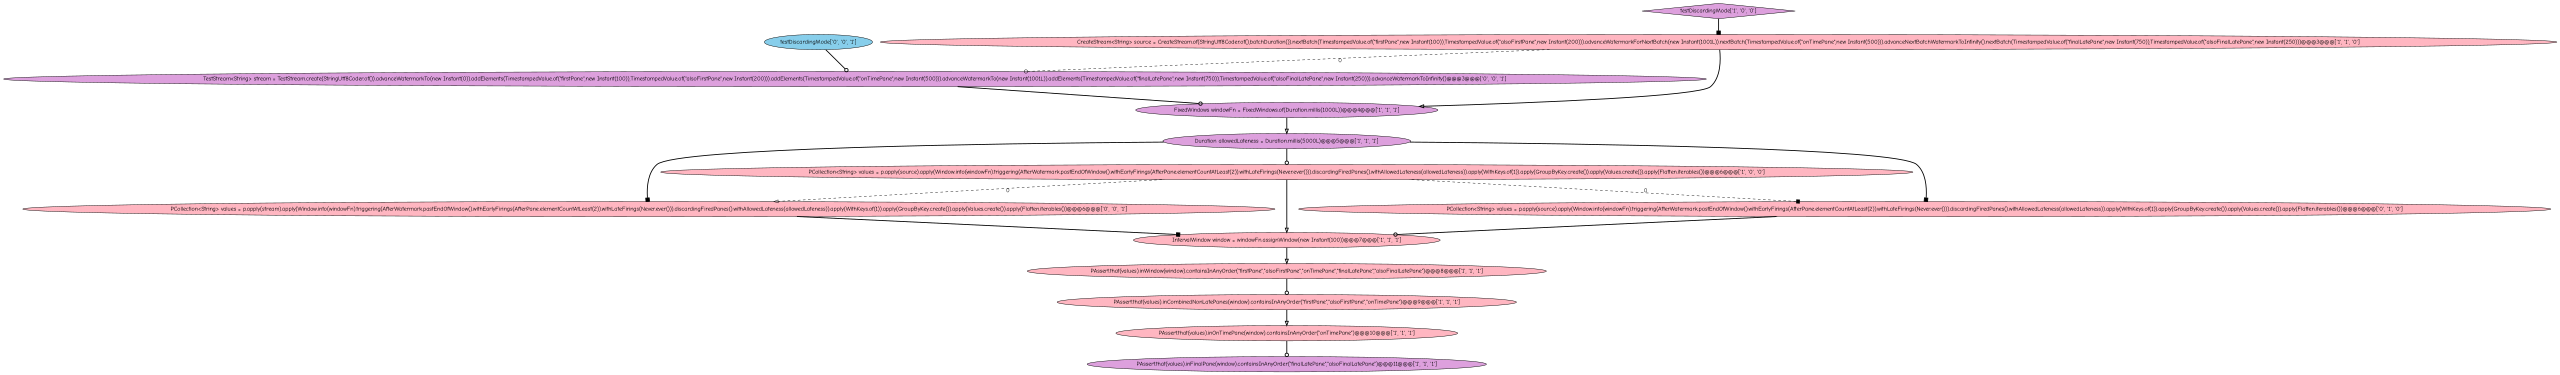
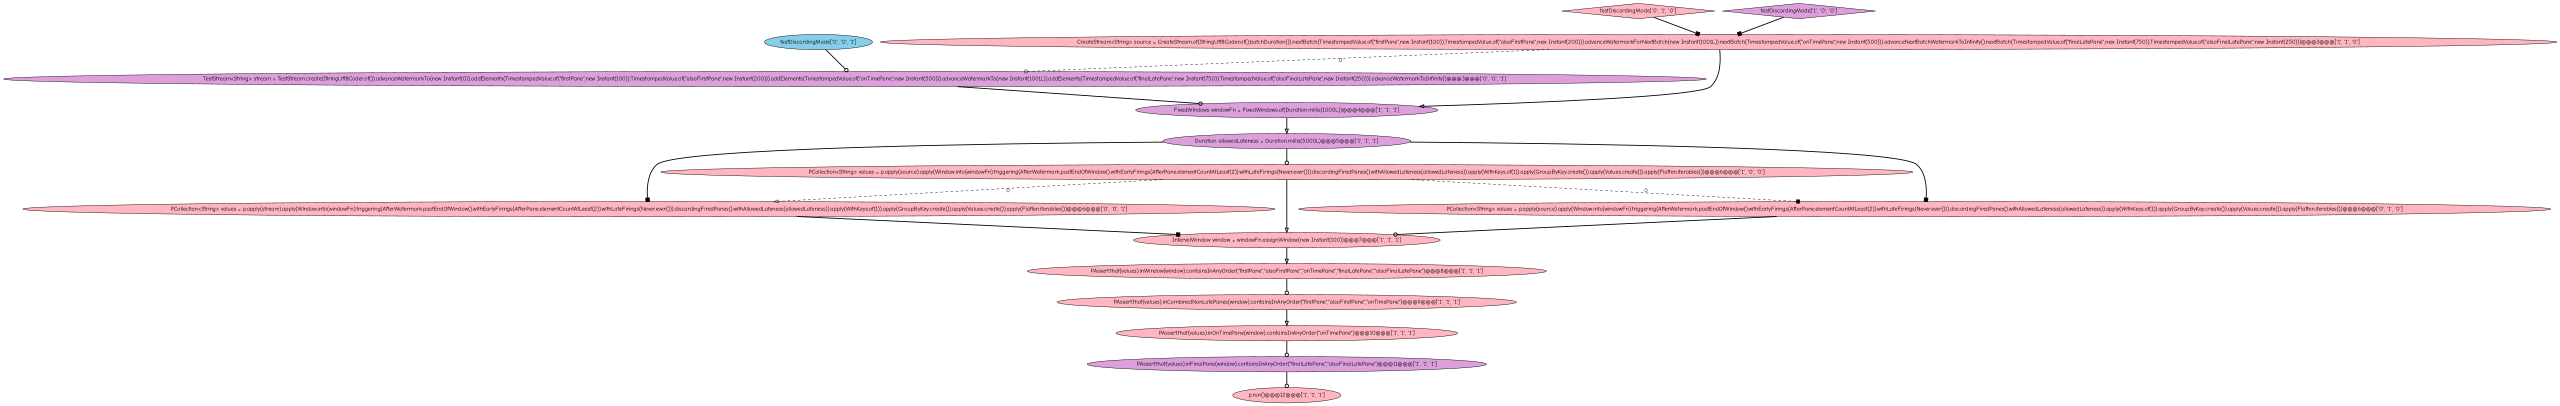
node "testDiscardingMode['0', '1', '0']": added
node "p.run()@@@12@@@['1', '1', '1']": added
